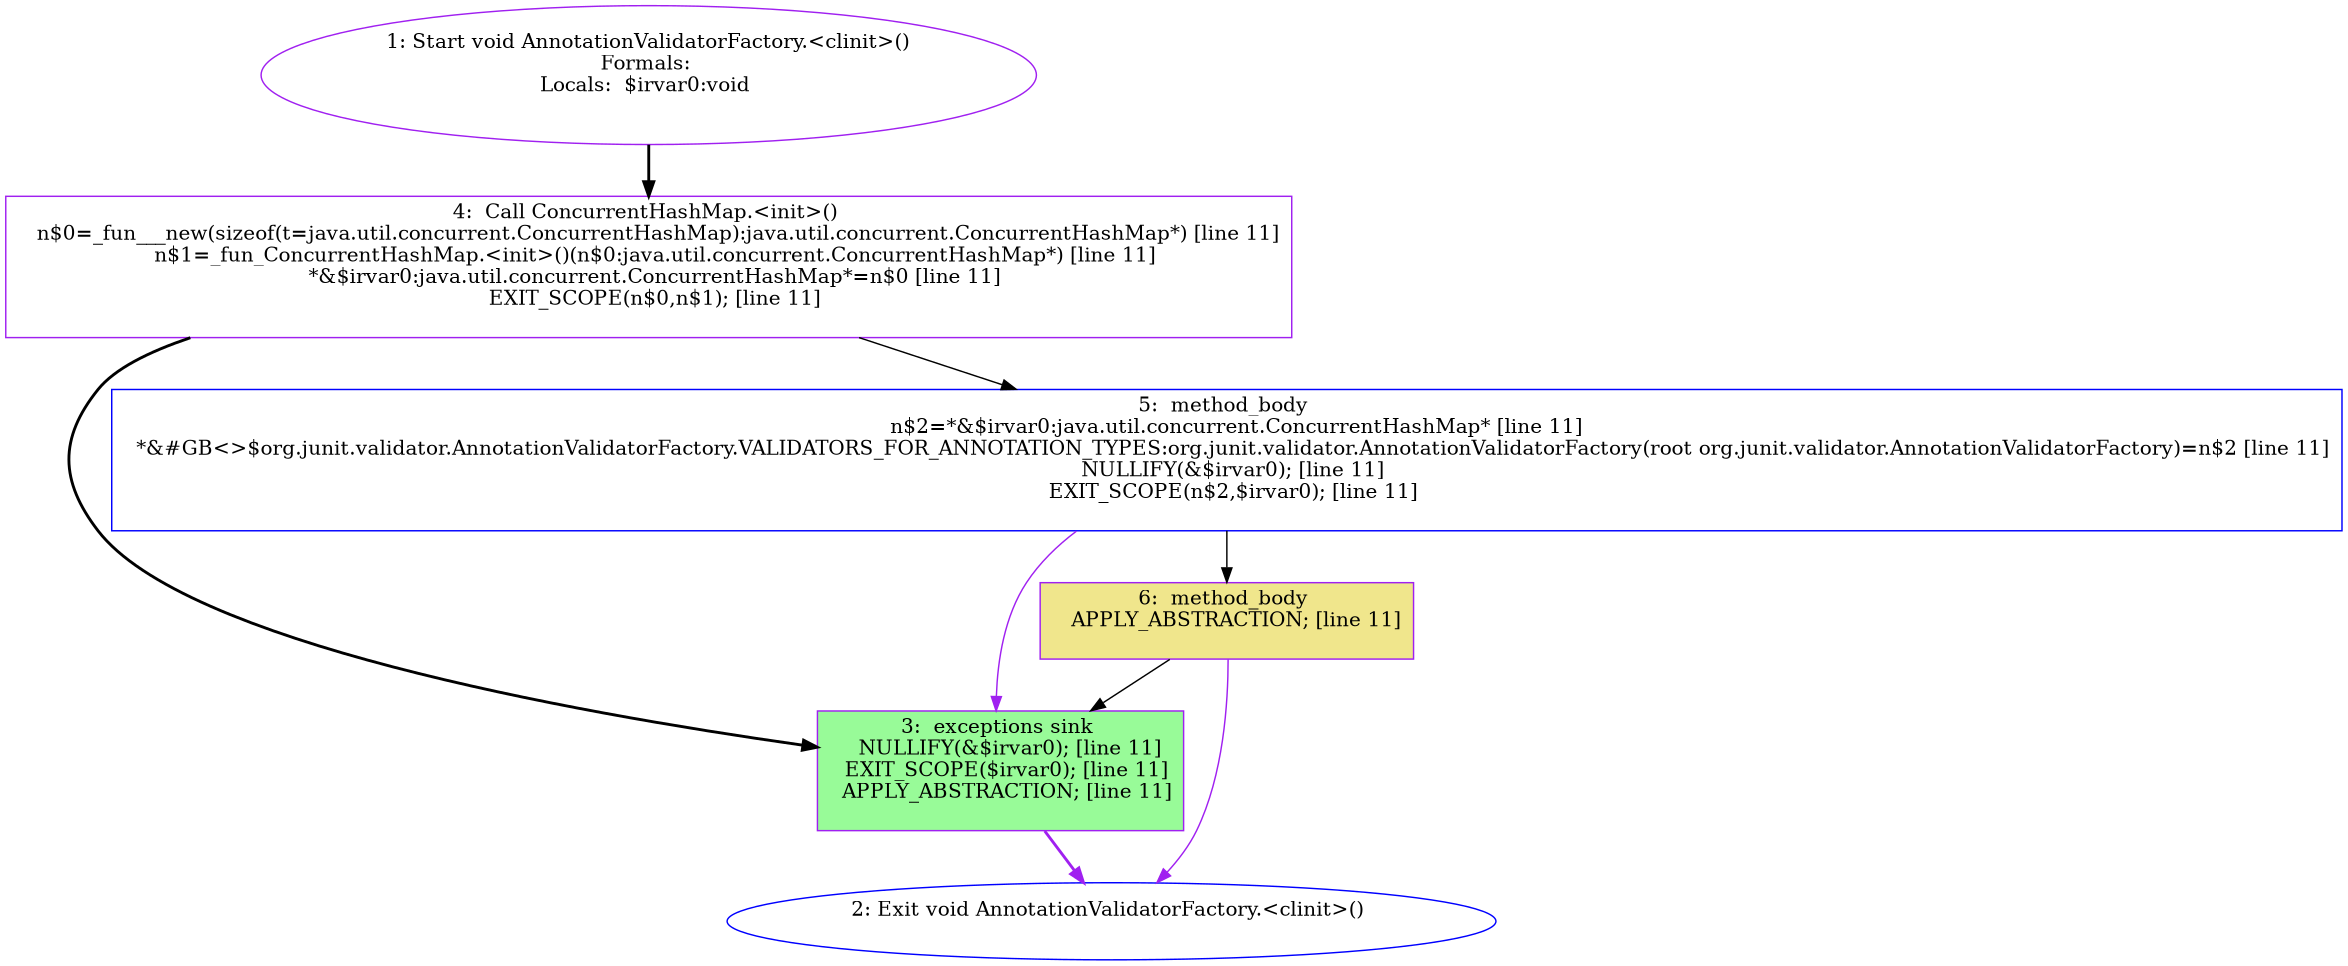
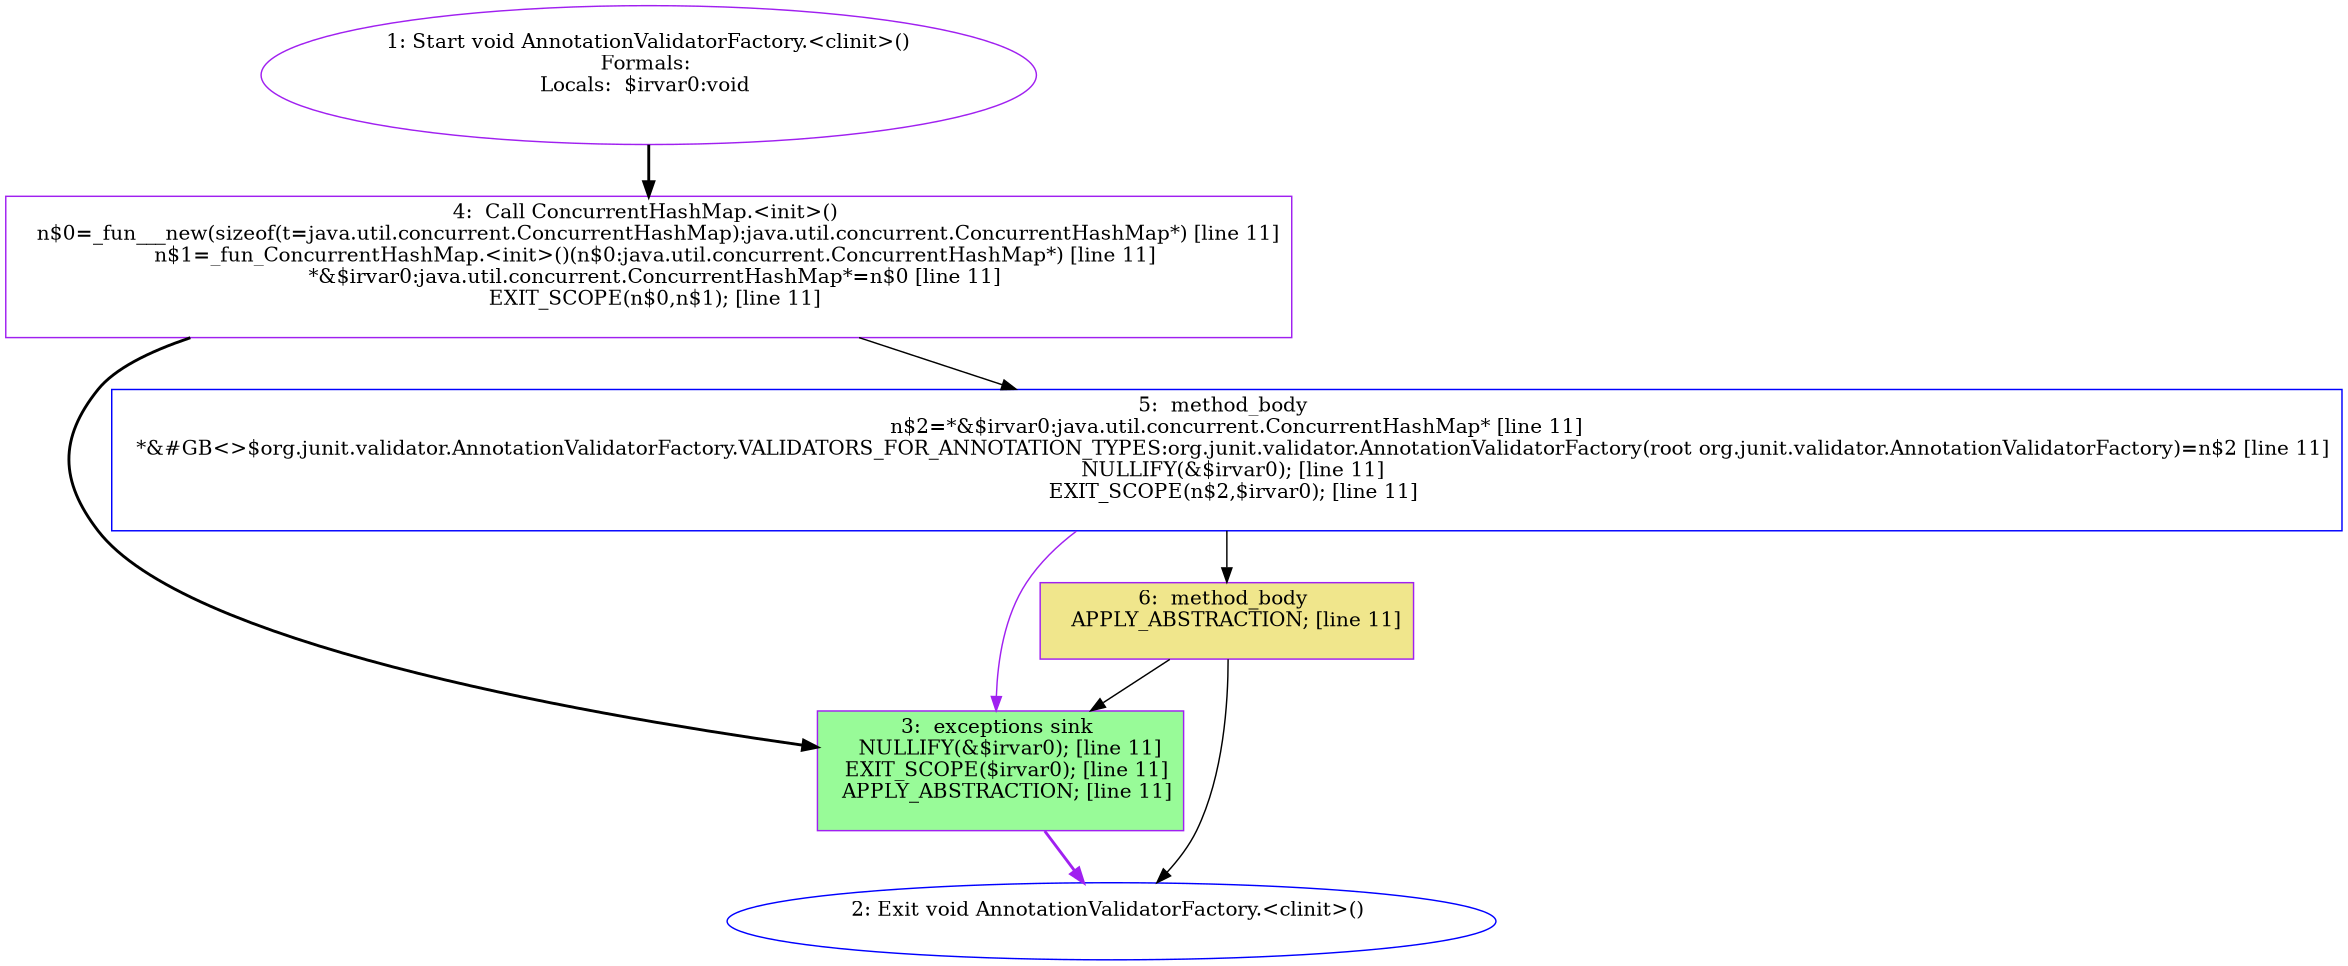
edge "6:  method_body APPLY_ABSTRACTION; [line 11]" -> "2: Exit void AnnotationValidatorFactory.<clinit>()": color purple -> black
